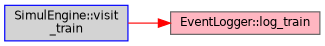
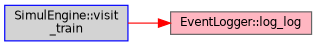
node "EventLogger::log_train": label "EventLogger::log_train" -> "EventLogger::log_log"
